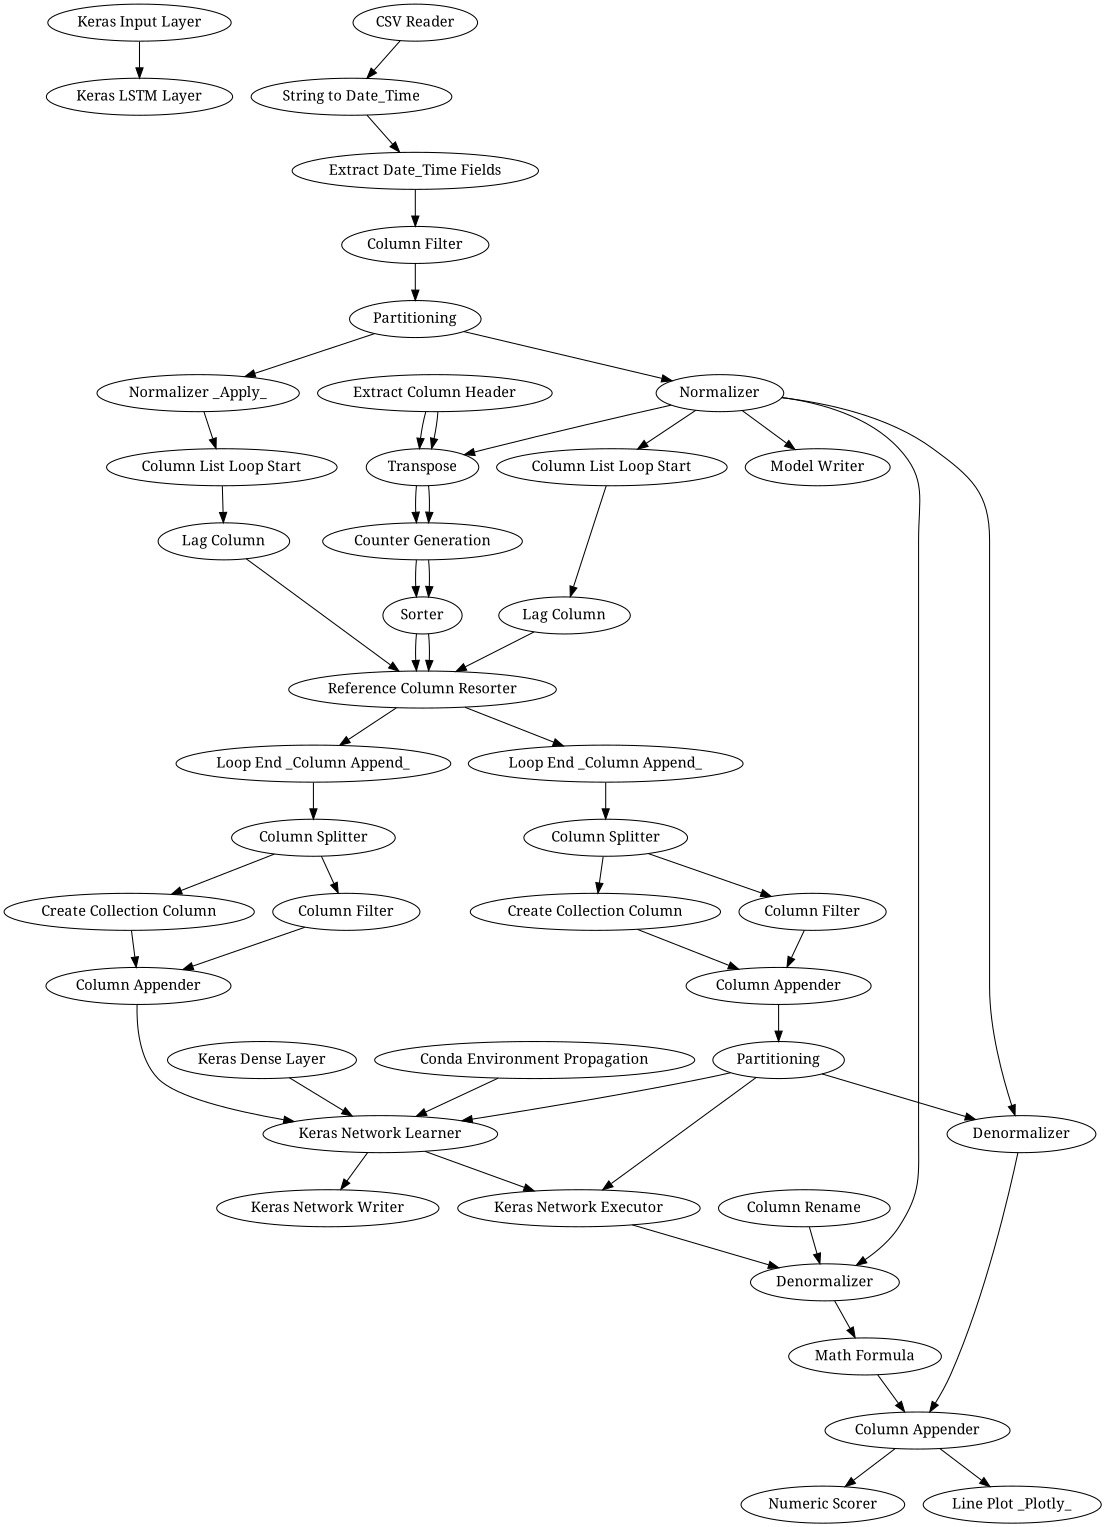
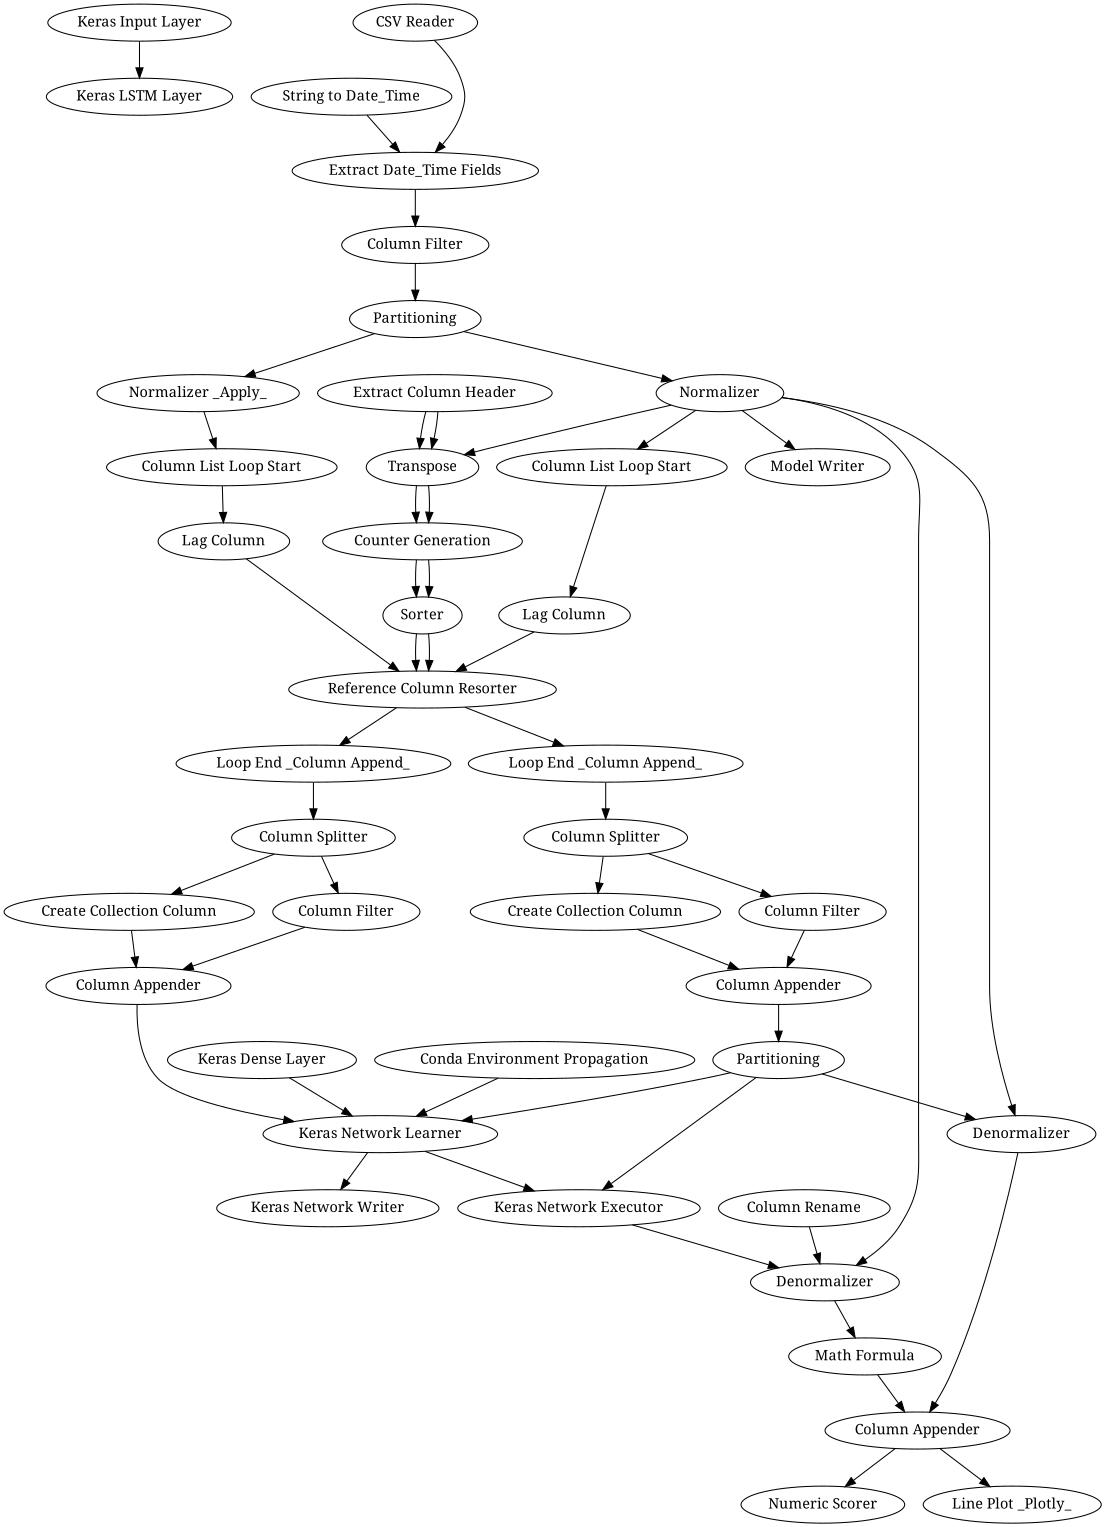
edge "CSV Reader" -> "String to Date_Time": now "CSV Reader" -> "Extract Date_Time Fields"
